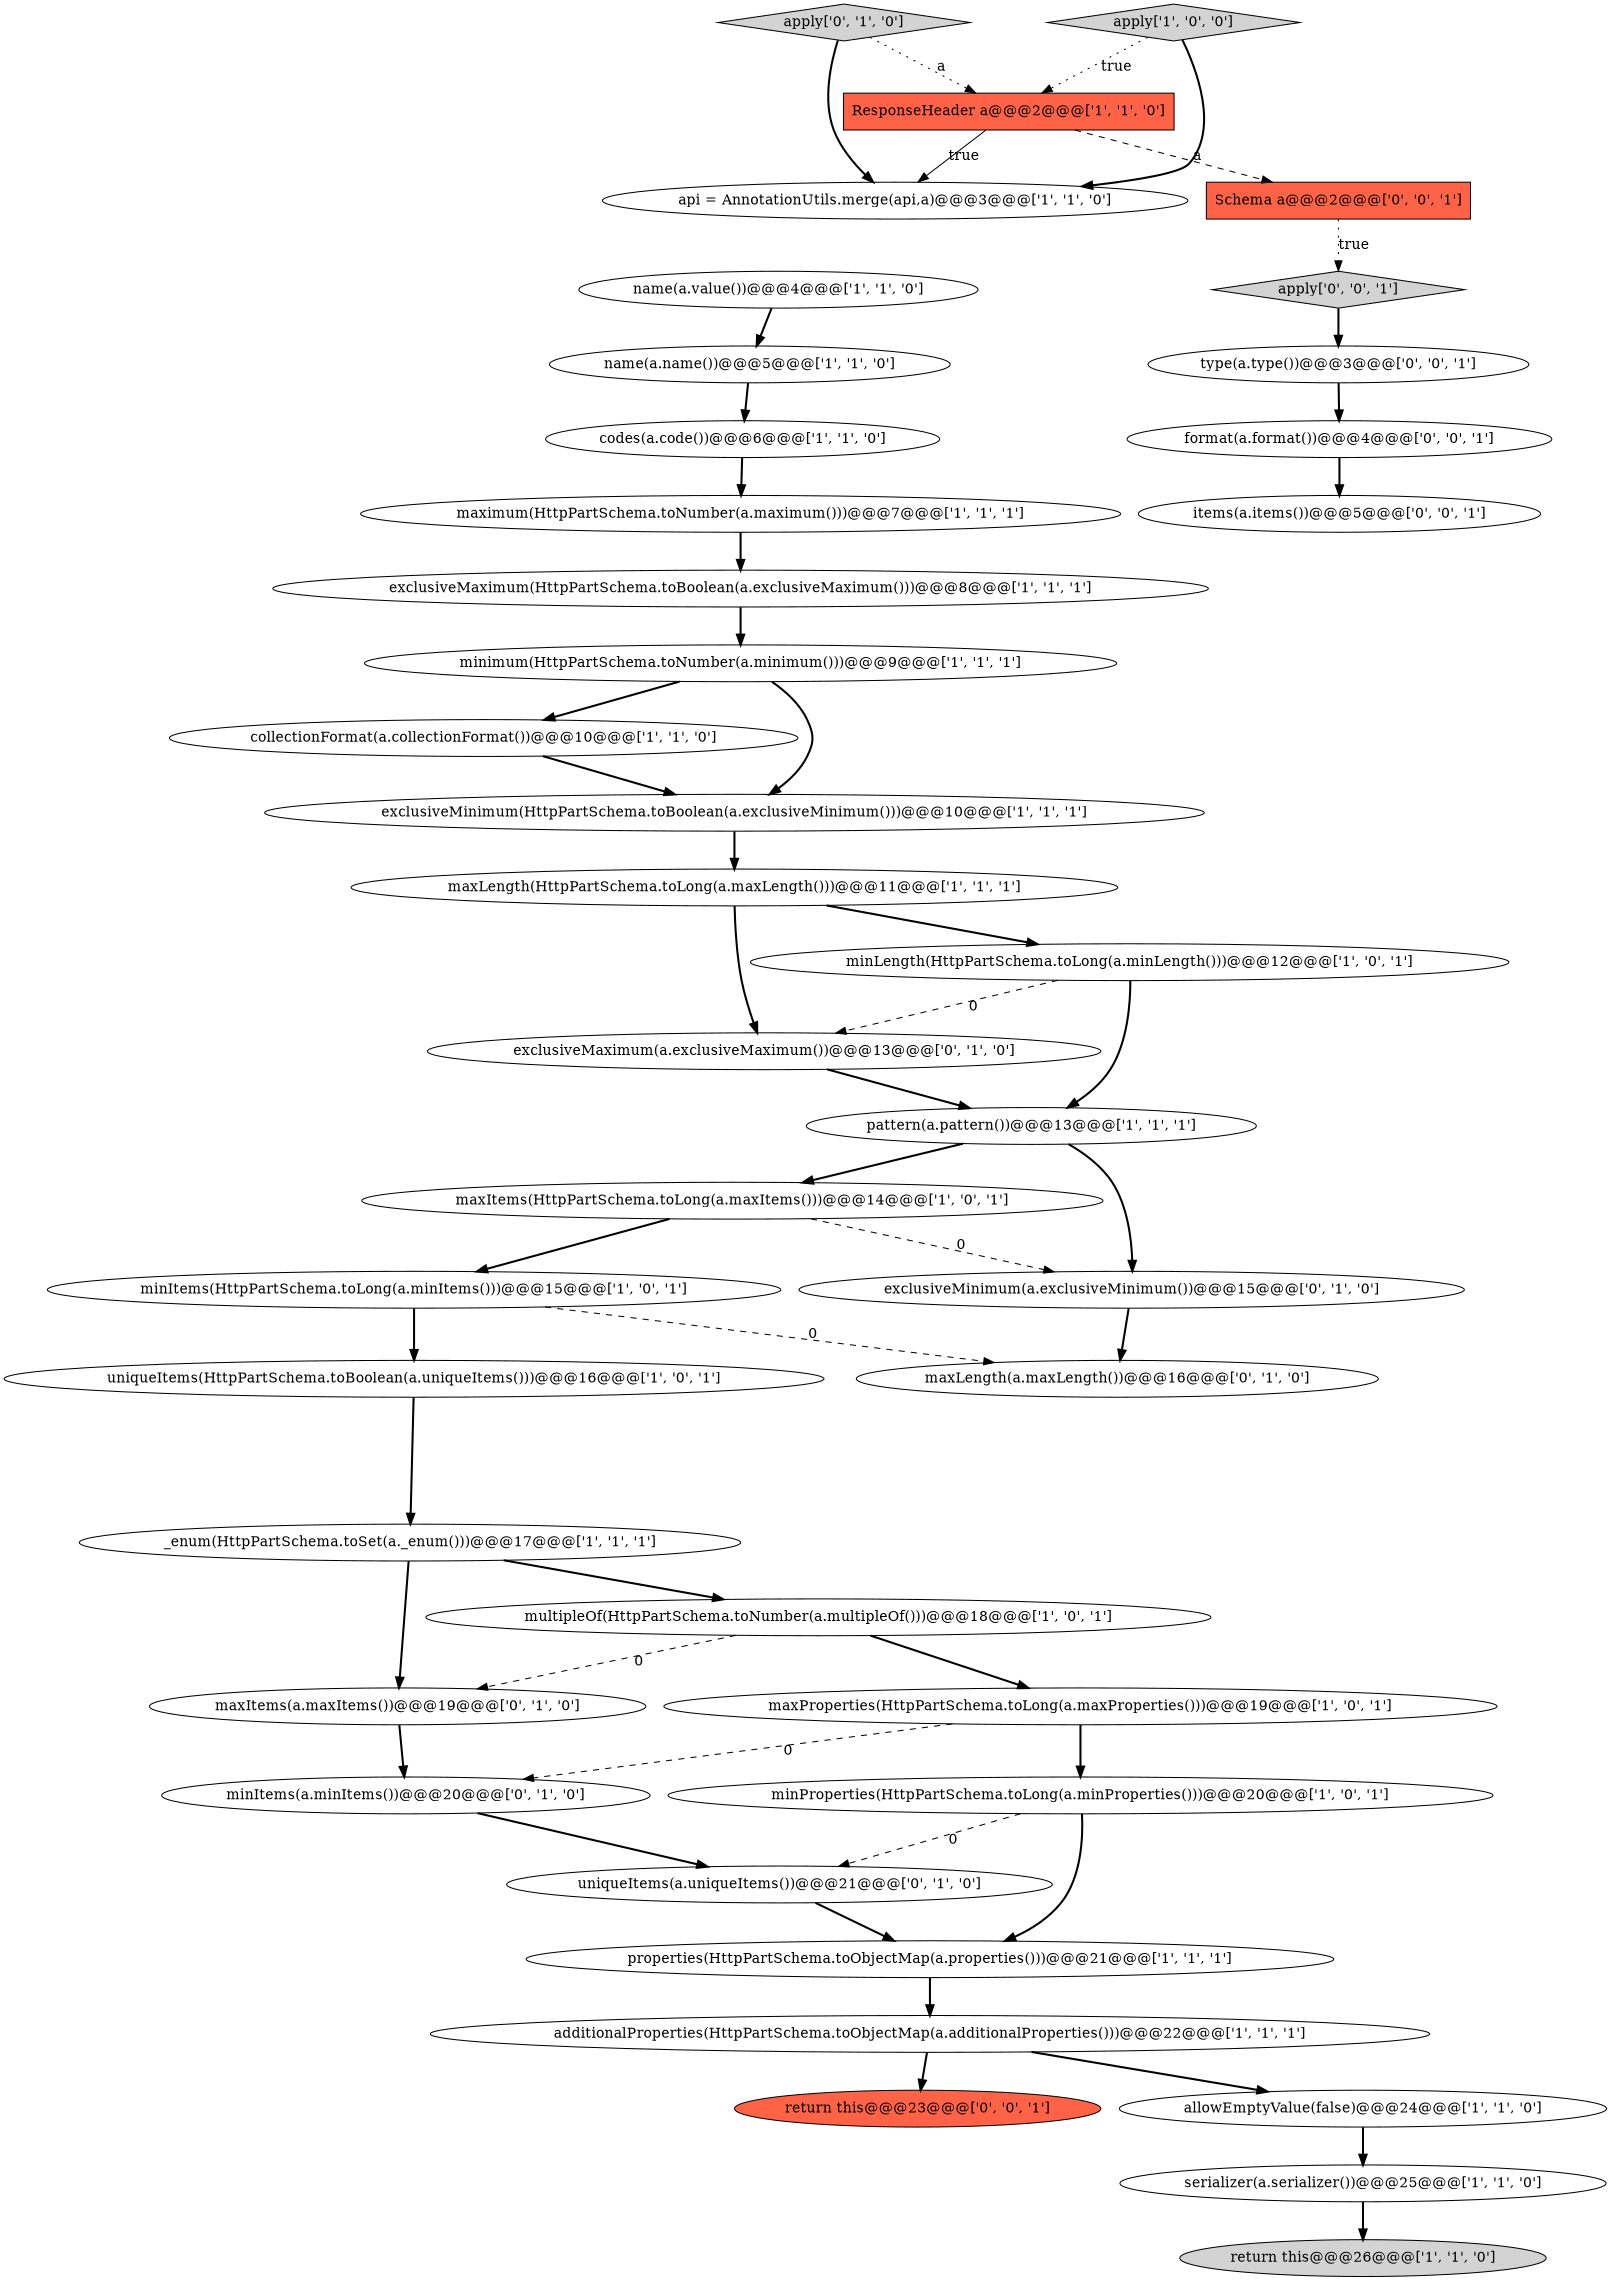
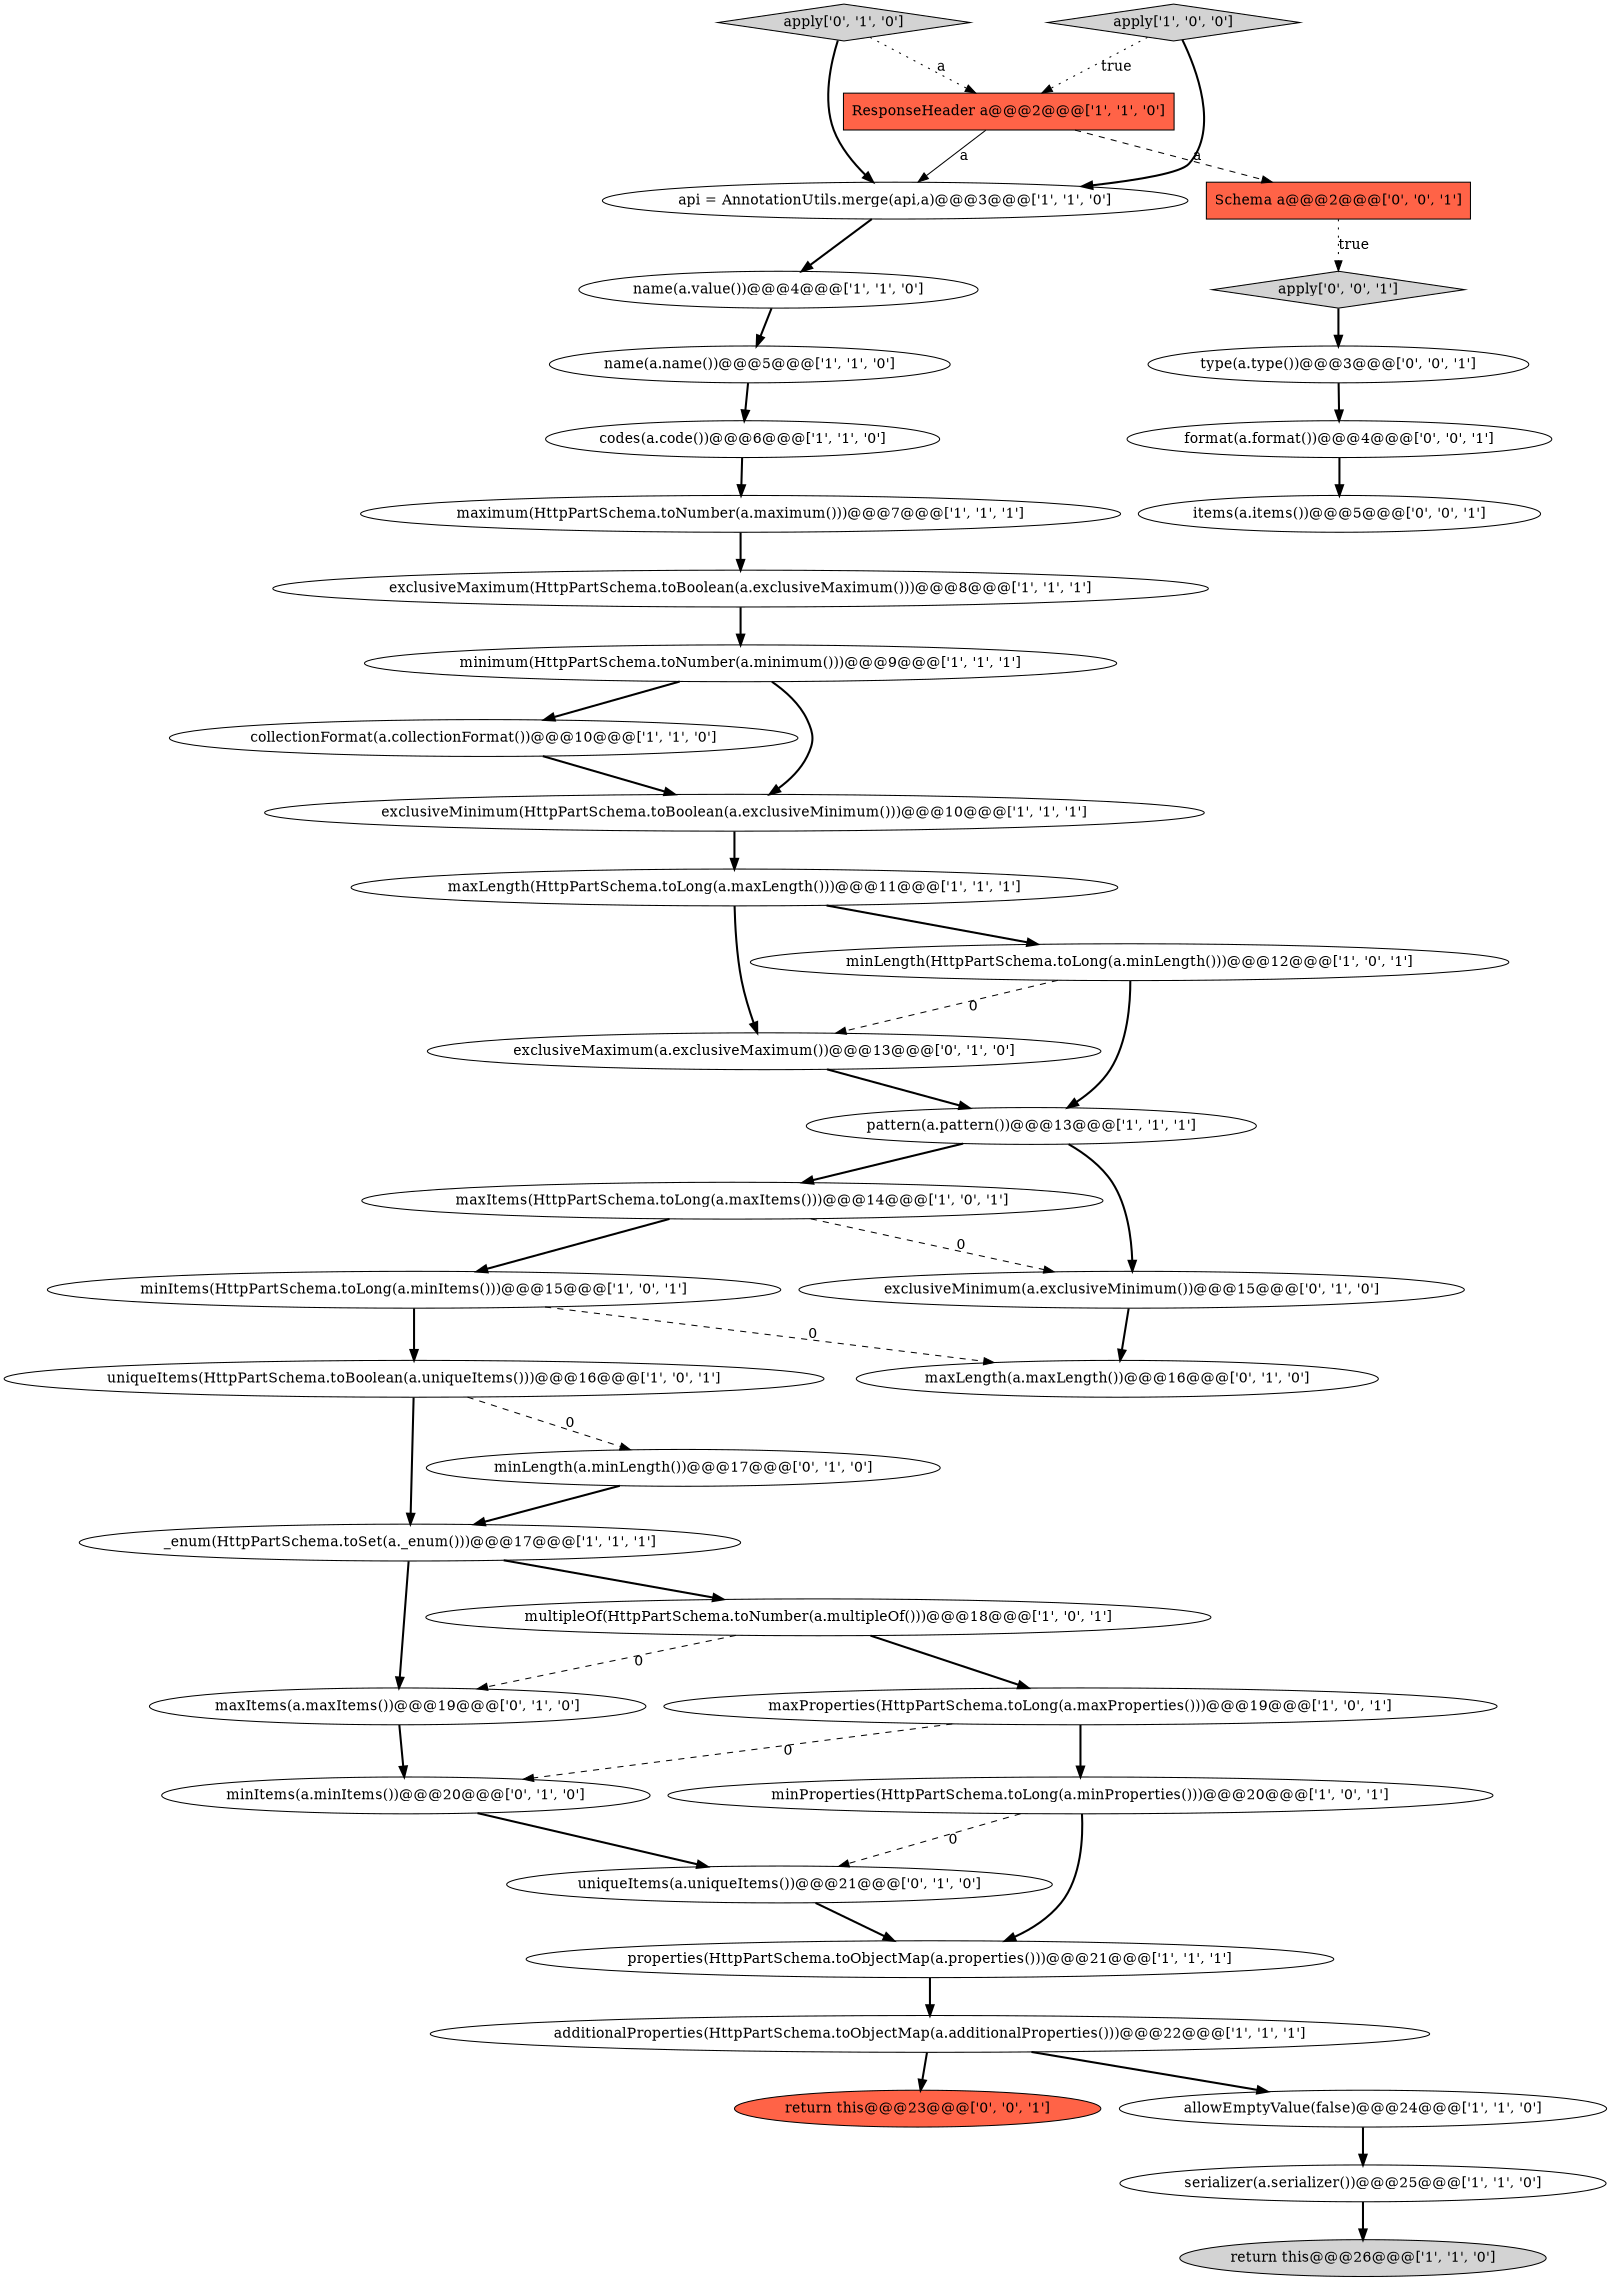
edge "ResponseHeader a@@@2@@@['1', '1', '0']" -> "api = AnnotationUtils.merge(api,a)@@@3@@@['1', '1', '0']": label "true" -> "a"
edge "api = AnnotationUtils.merge(api,a)@@@3@@@['1', '1', '0']" -> "name(a.value())@@@4@@@['1', '1', '0']": added
node "minLength(a.minLength())@@@17@@@['0', '1', '0']": added
